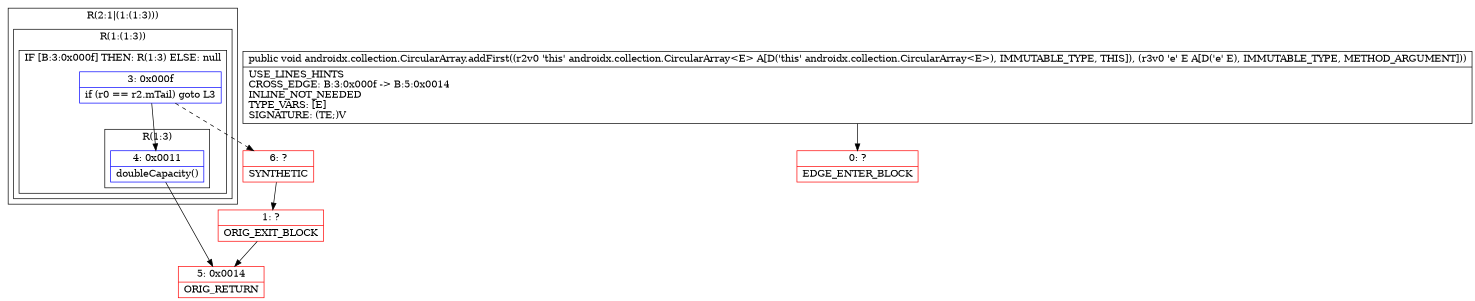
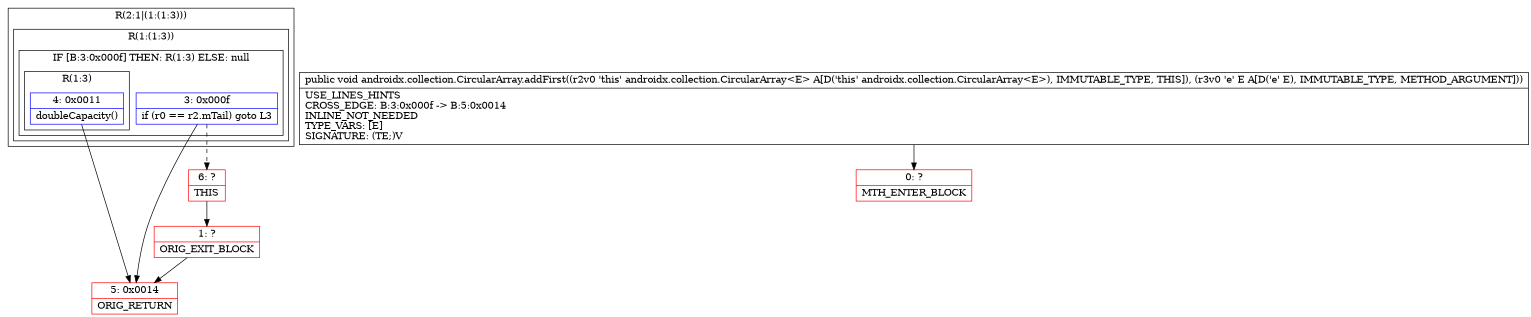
edge "3: 0x000f" -> "4: 0x0011": now "3: 0x000f" -> "5: 0x0014"
node "6: ?": text "SYNTHETIC" -> "THIS"
node "0: ?": text "EDGE_ENTER_BLOCK" -> "MTH_ENTER_BLOCK"
